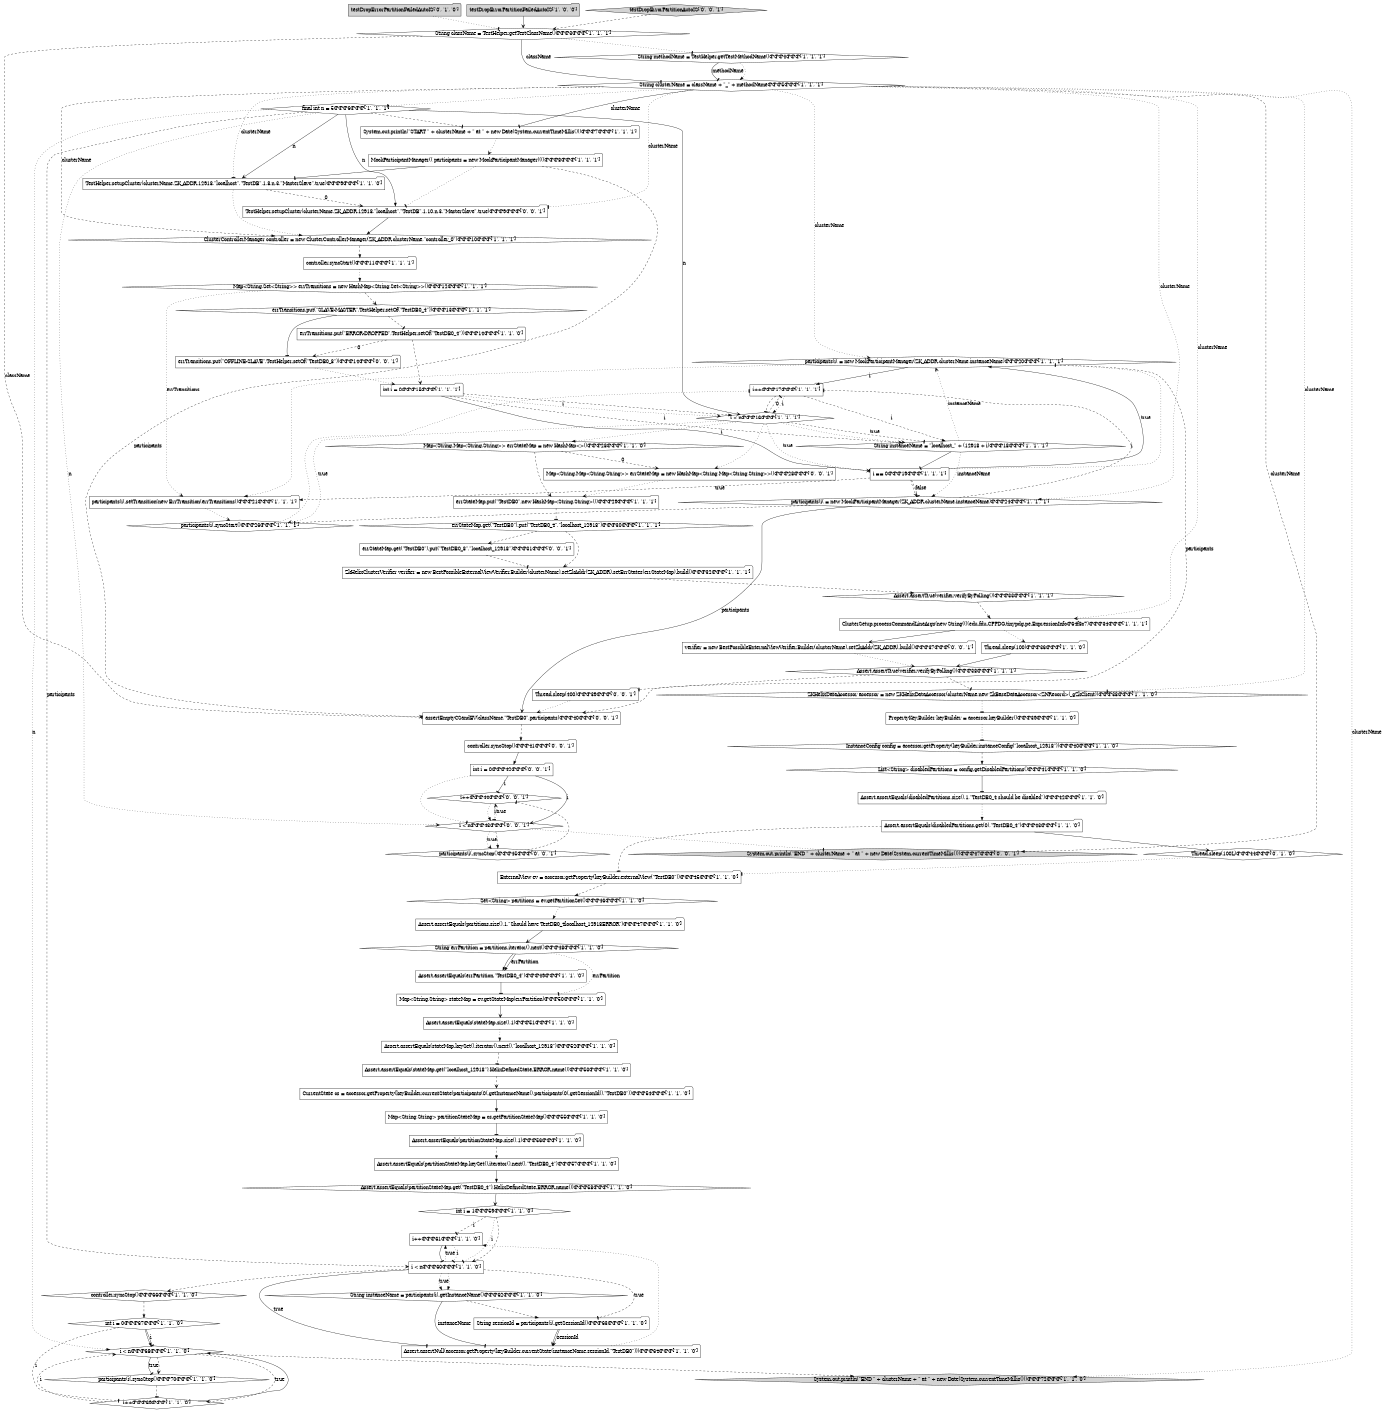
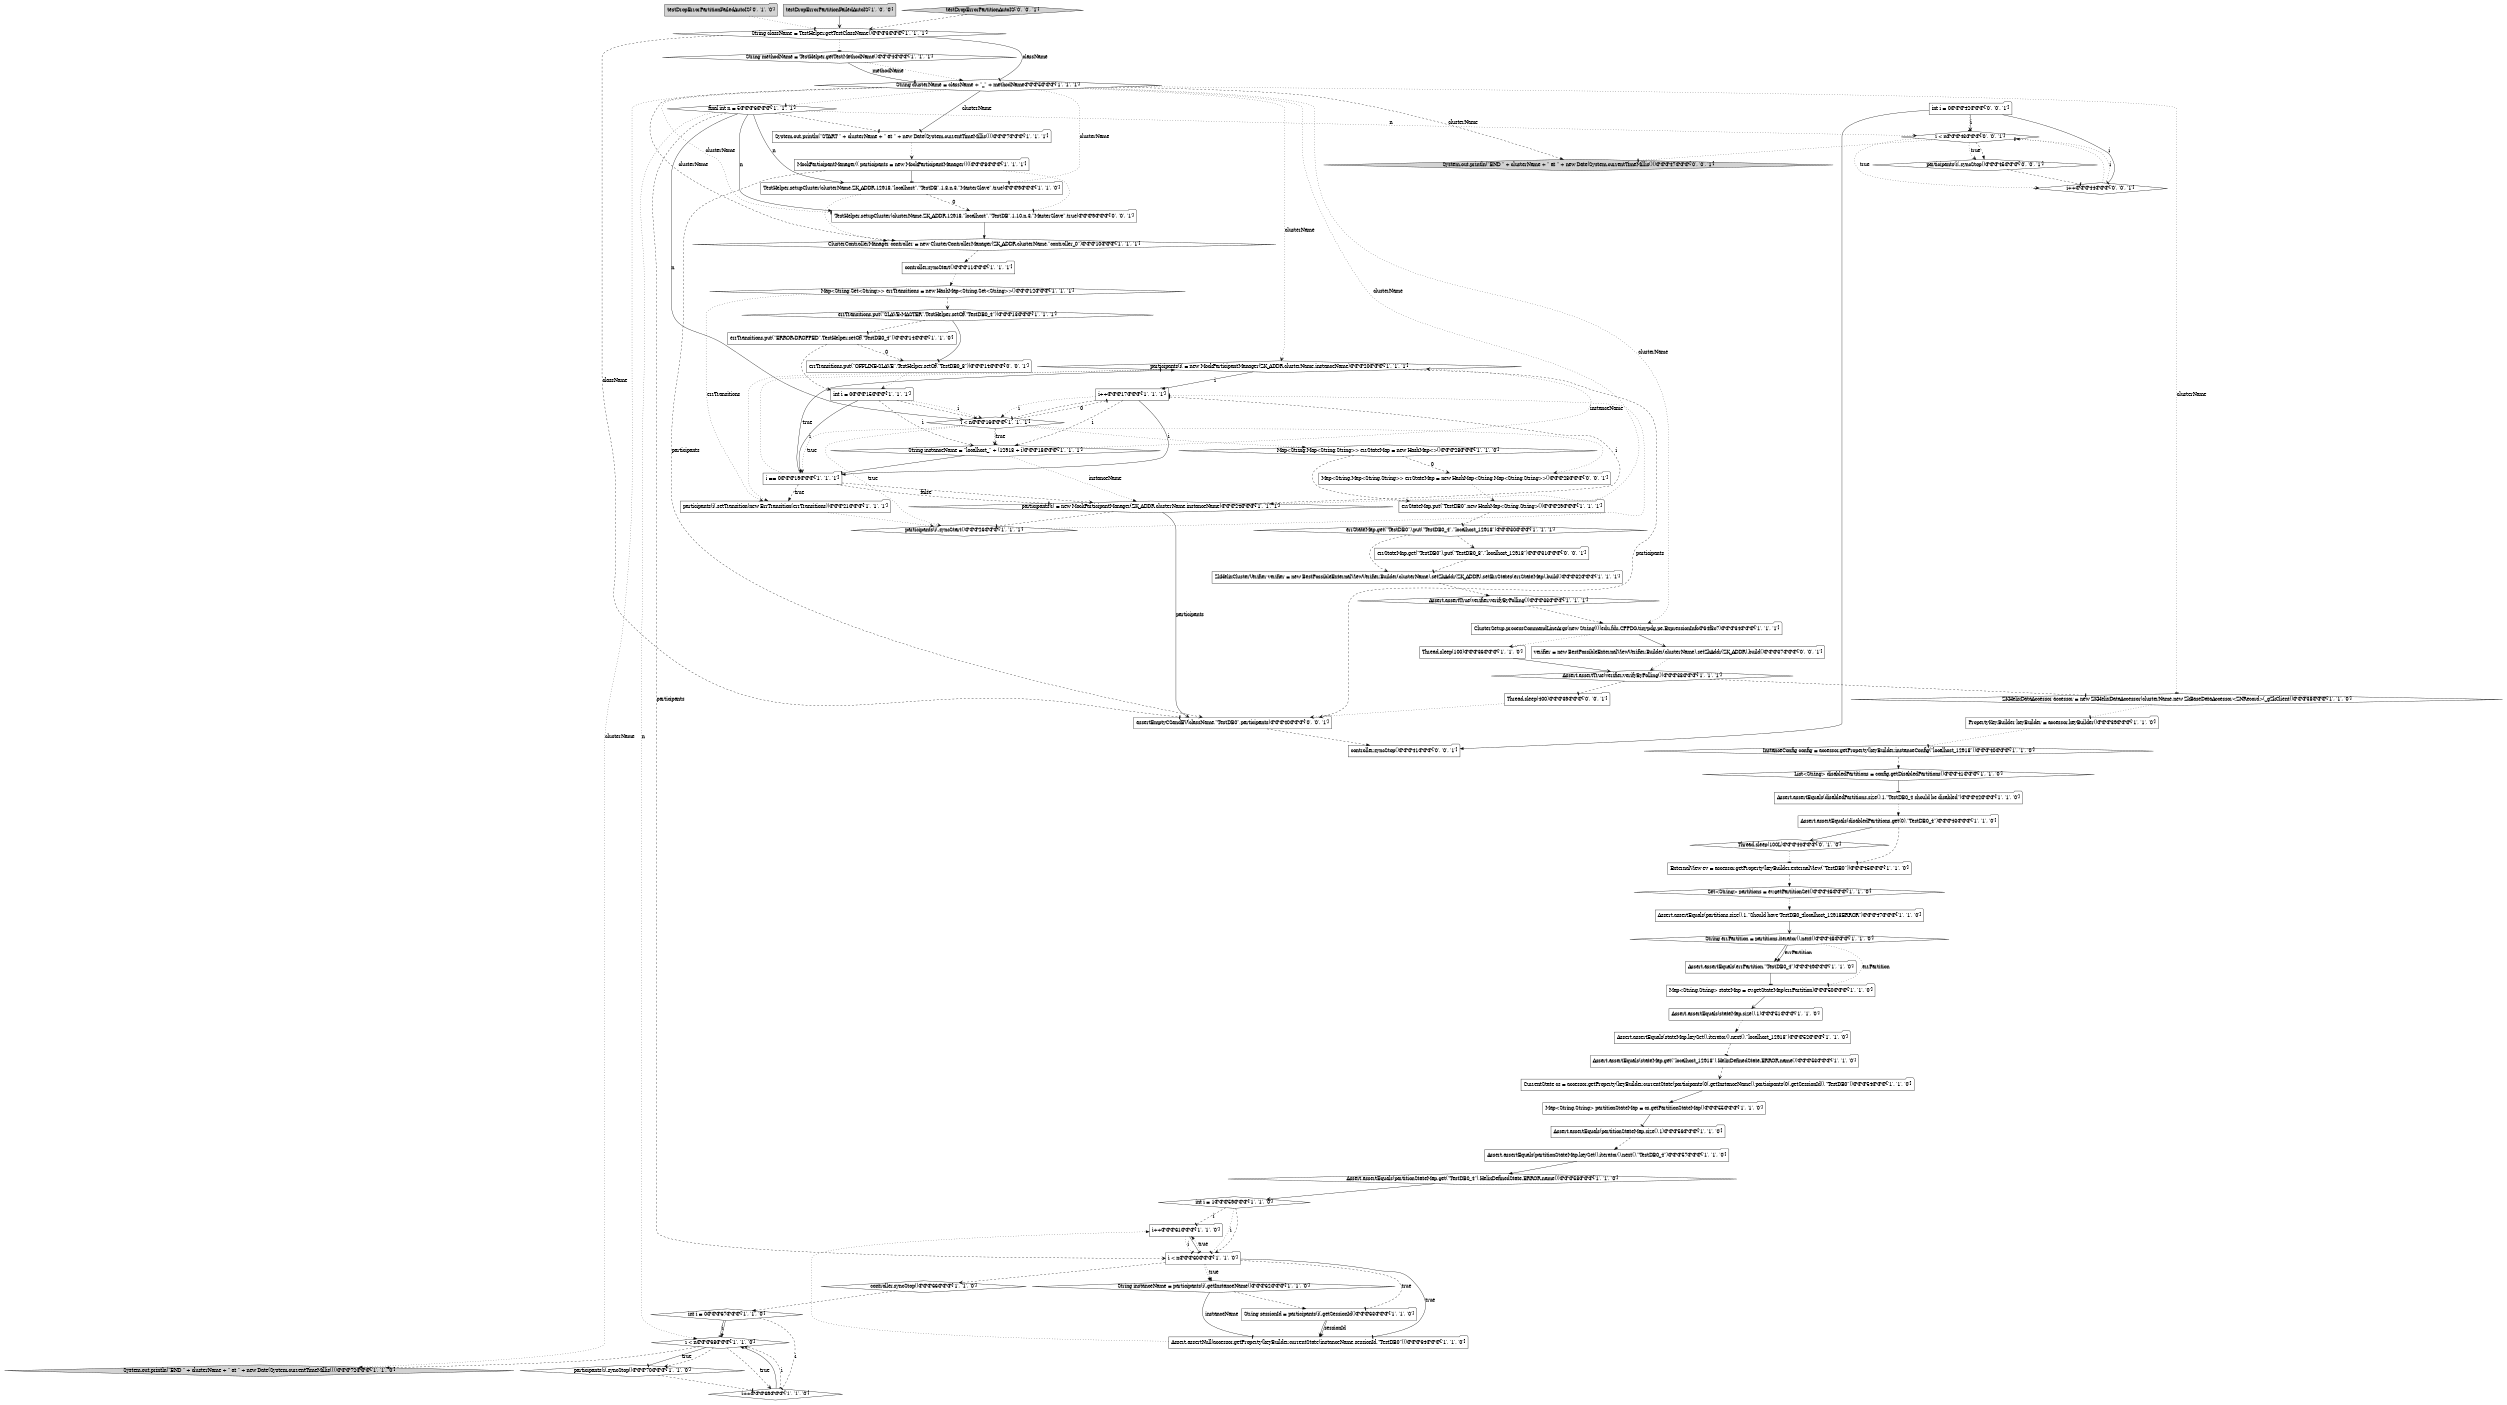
edge "int i = 0@@@15@@@['1', '1', '1']" -> "i == 0@@@19@@@['1', '1', '1']": arrowhead tee -> normal
edge "i++@@@17@@@['1', '1', '1']" -> "i == 0@@@19@@@['1', '1', '1']": added, label "i"
edge "controller.syncStop()@@@41@@@['0', '0', '1']" -> "int i = 0@@@42@@@['0', '0', '1']": reversed
